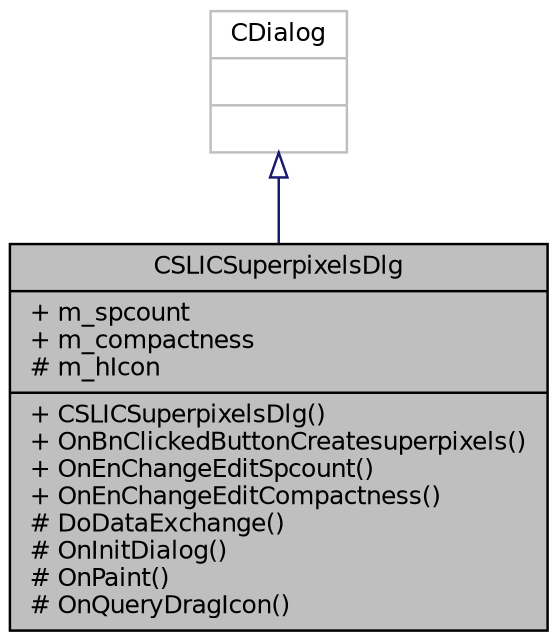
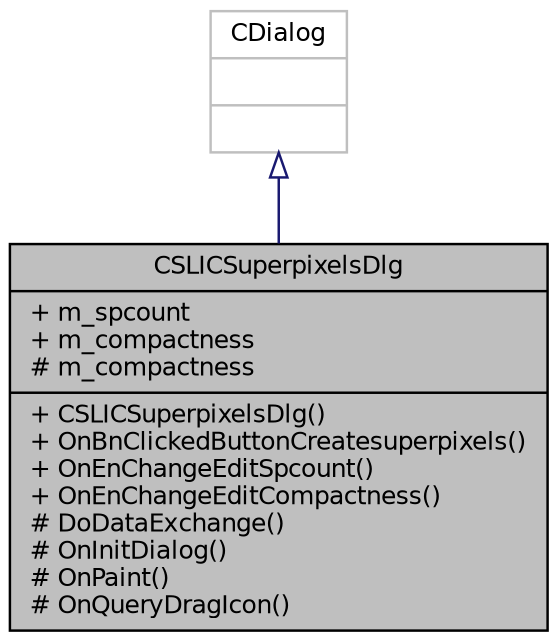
node "CSLICSuperpixelsDlg": text "# m_hIcon" -> "# m_compactness"
